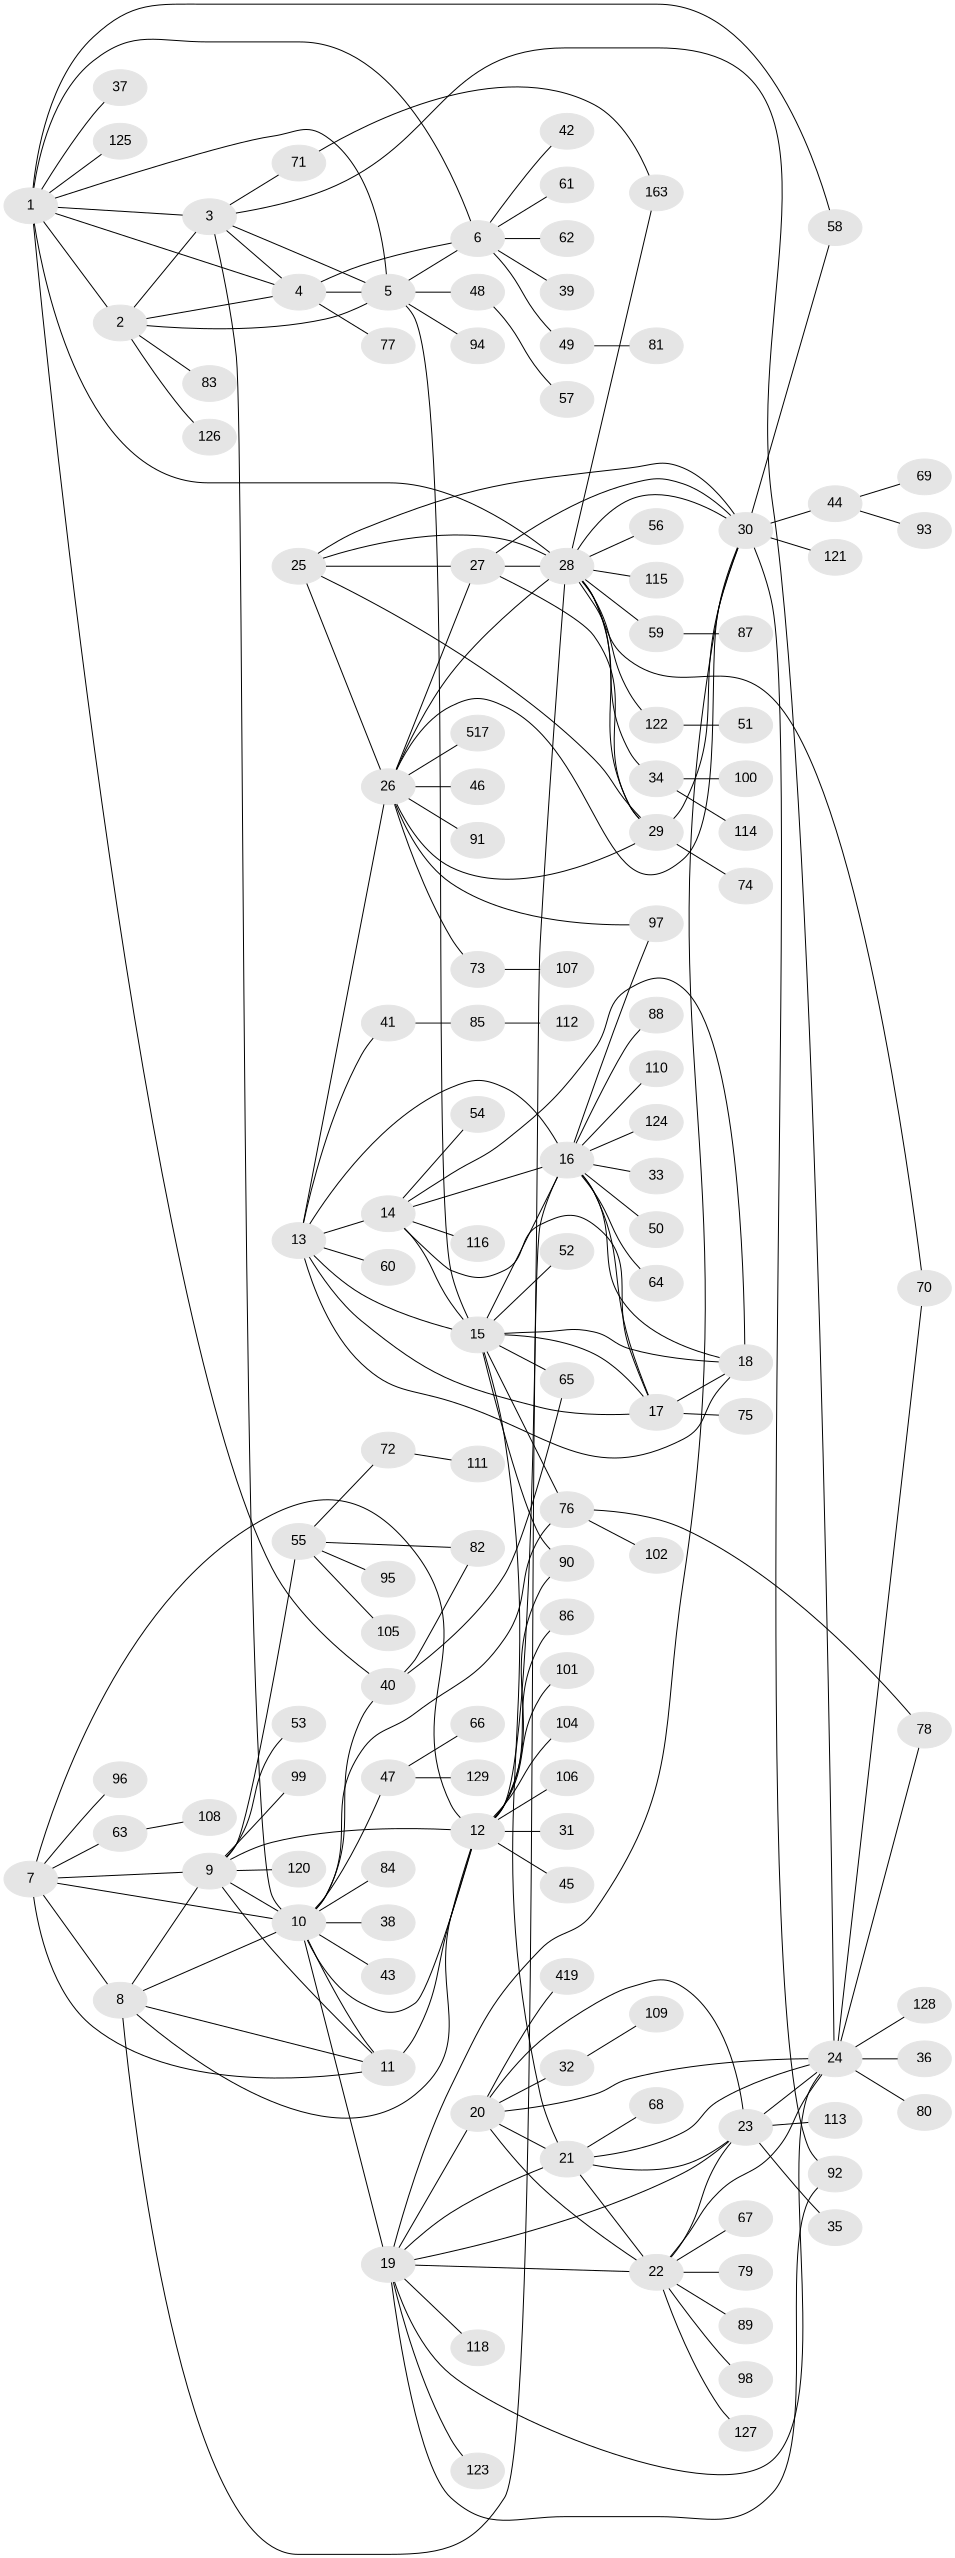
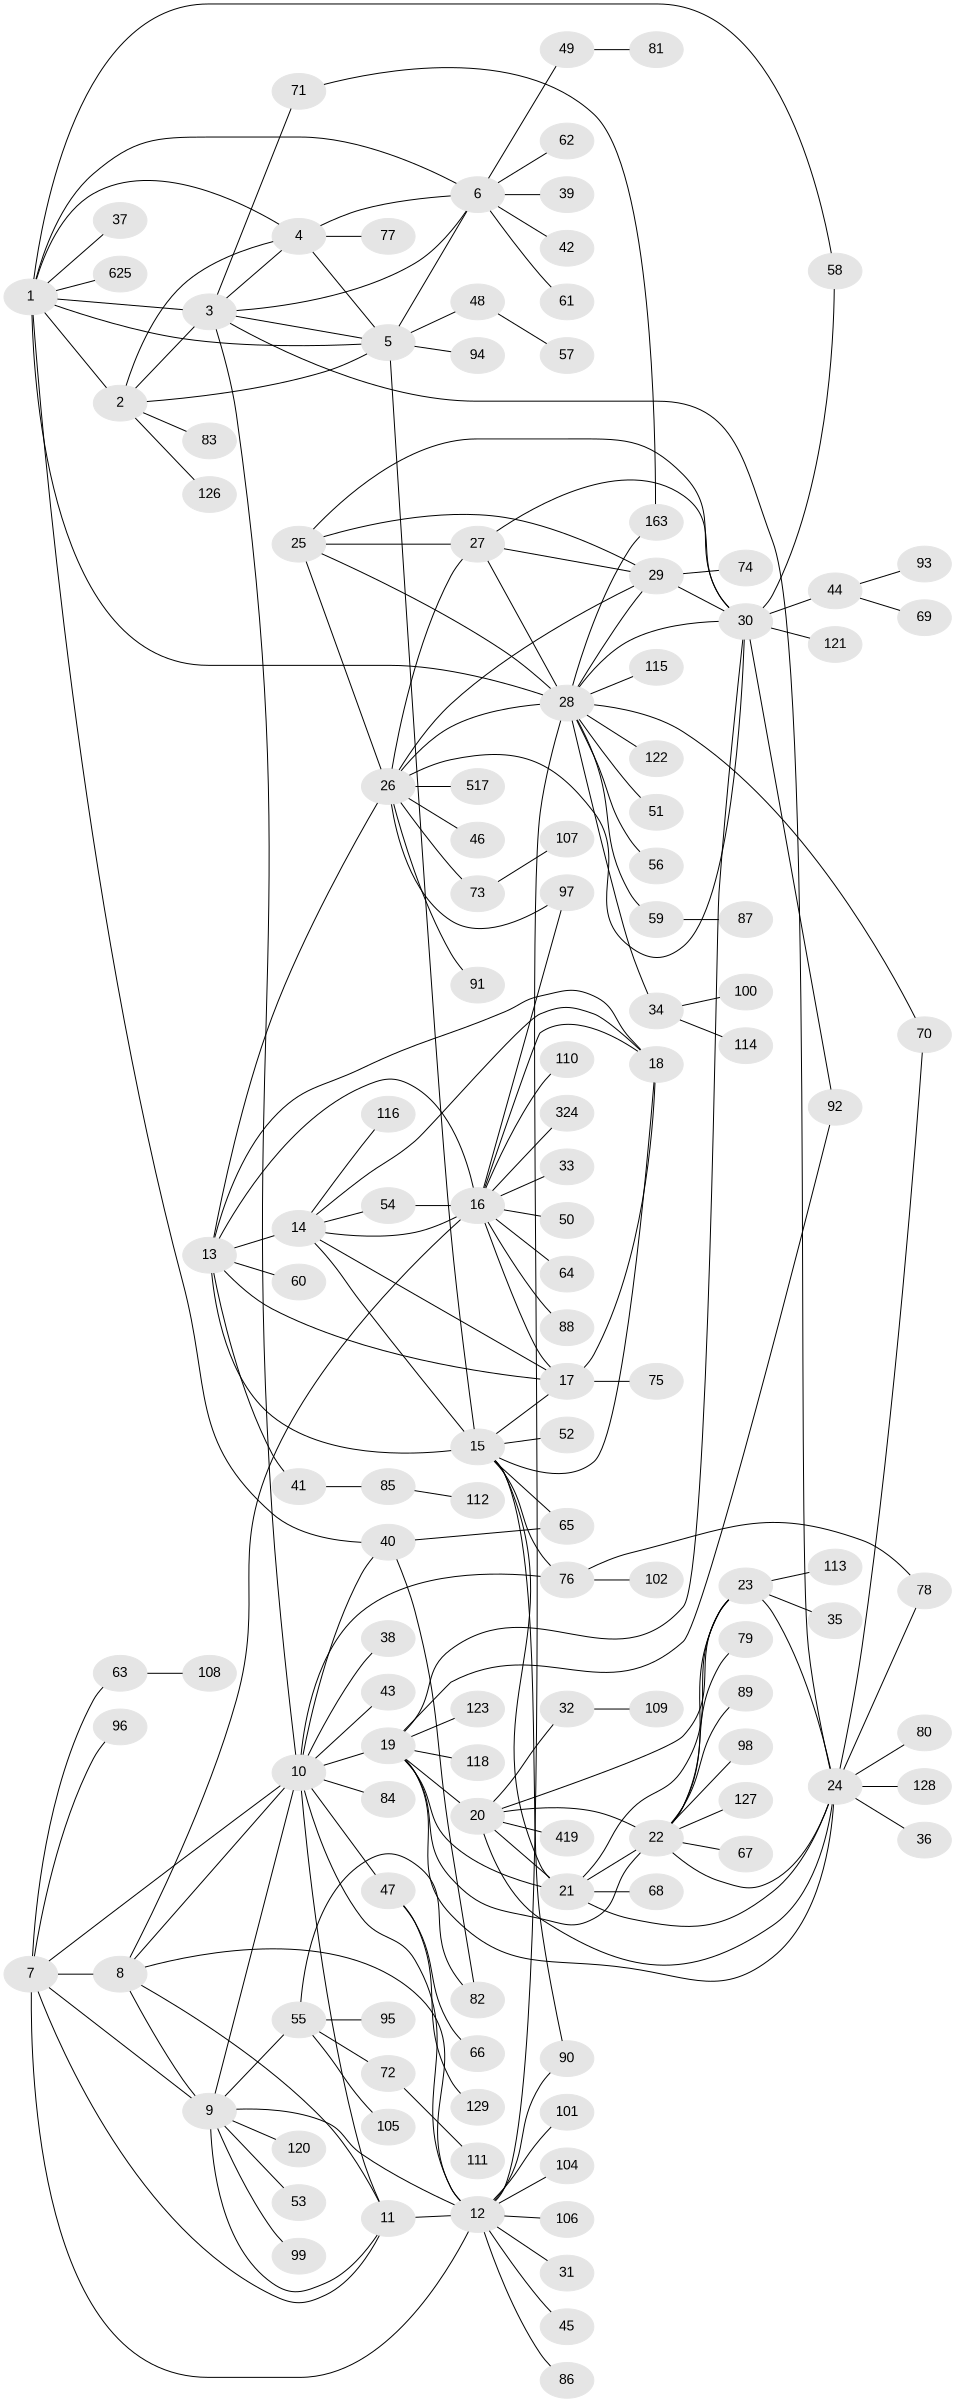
node "125": label "125" -> "625"
edge "6" -- "3": added
edge "122" -- "51": now "28" -- "51"
node "124": label "124" -> "324"
edge "16" -- "15": now "16" -- "54"
edge "23" -- "19": removed
